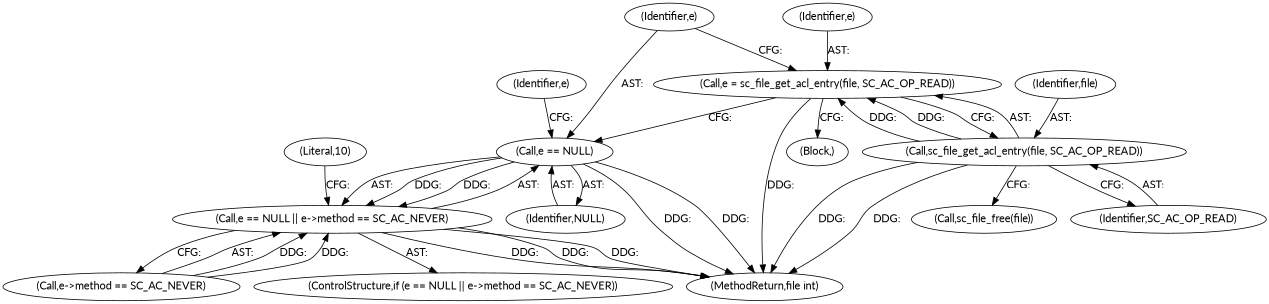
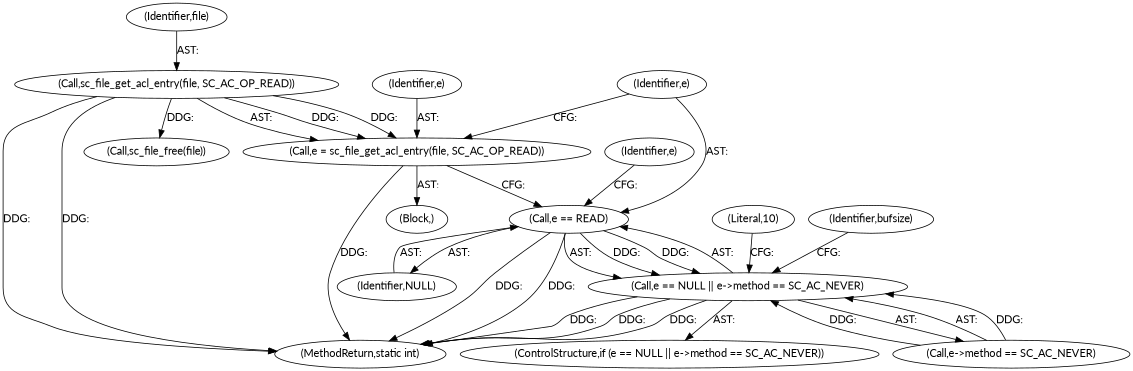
edge "(Call,e = sc_file_get_acl_entry(file, SC_AC_OP_READ))" -> "(Call,sc_file_get_acl_entry(file, SC_AC_OP_READ))": removed, label "CFG:"
edge "(Call,e = sc_file_get_acl_entry(file, SC_AC_OP_READ))" -> "(Block,)": label "CFG: " -> "AST: "
node "(Call,e == NULL)": label "(Call,e == NULL)" -> "(Call,e == READ)"
edge "(Call,sc_file_get_acl_entry(file, SC_AC_OP_READ))" -> "(Call,sc_file_free(file))": label "CFG: " -> "DDG: "
node "(Identifier,bufsize)": added
node "(Identifier,SC_AC_OP_READ)": removed
edge "(Call,e == NULL || e->method == SC_AC_NEVER)" -> "(Call,e->method == SC_AC_NEVER)": label "CFG: " -> "AST: "
node "(MethodReturn,file int)": label "(MethodReturn,file int)" -> "(MethodReturn,static int)"
